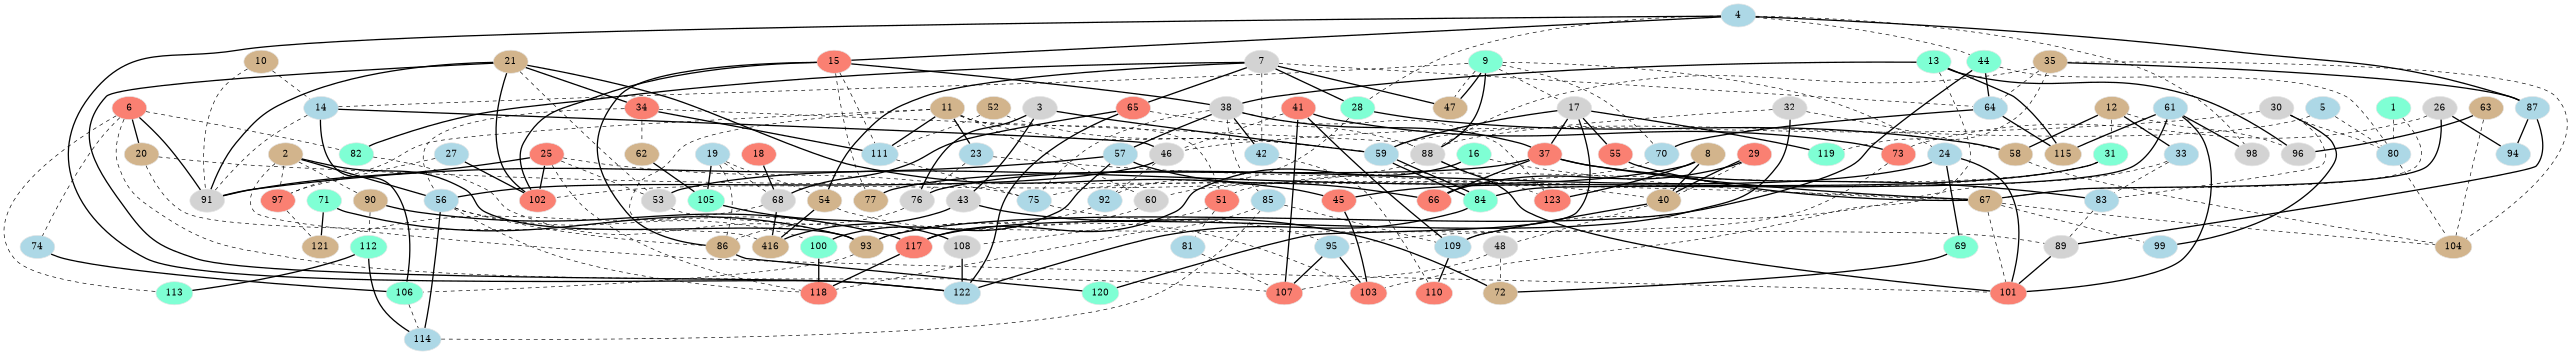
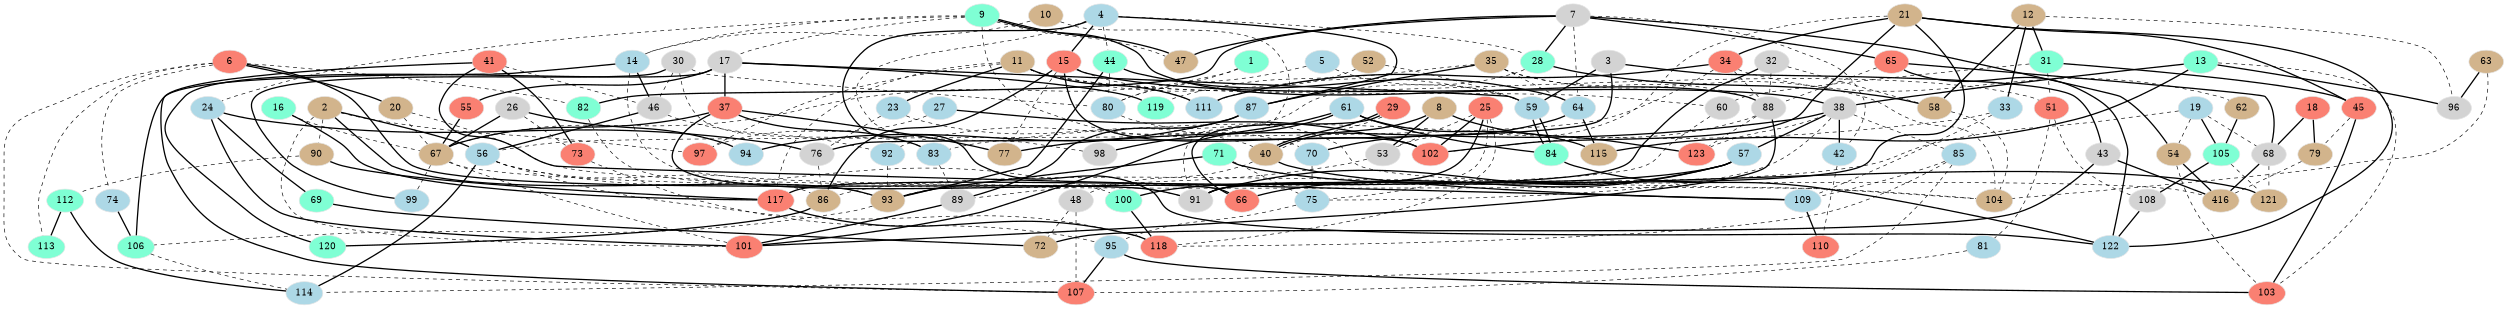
edge "38" -- "37": now "38" -- "77"
edge "12" -- "31": style dashed -> bold
node "79": added
edge "111" -- "75": now "71" -- "75"
edge "97" -- "121": now "105" -- "121"
